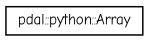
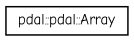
node "pdal::python::Array": label "pdal::python::Array" -> "pdal::pdal::Array"
